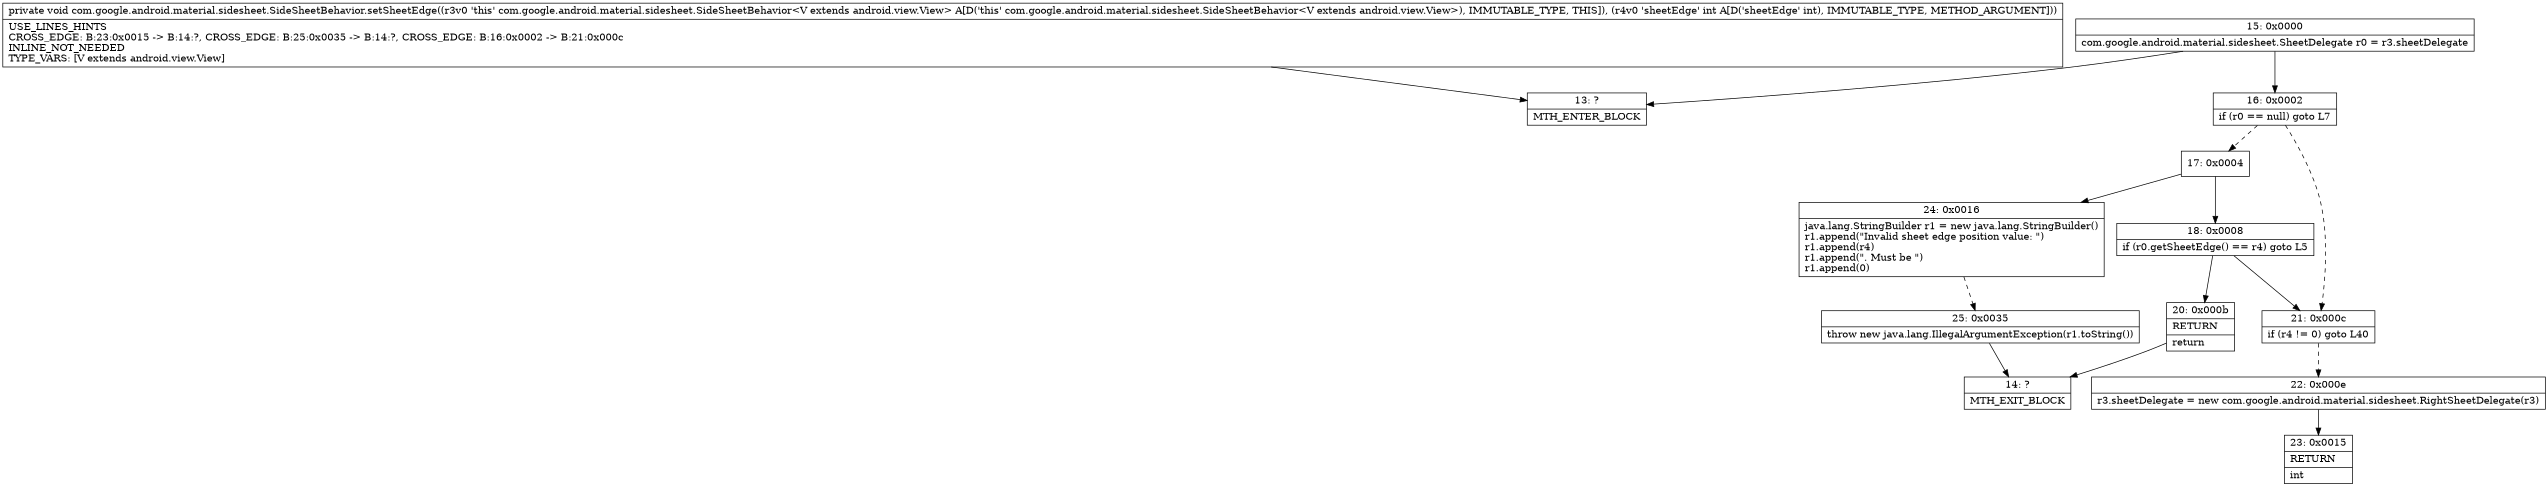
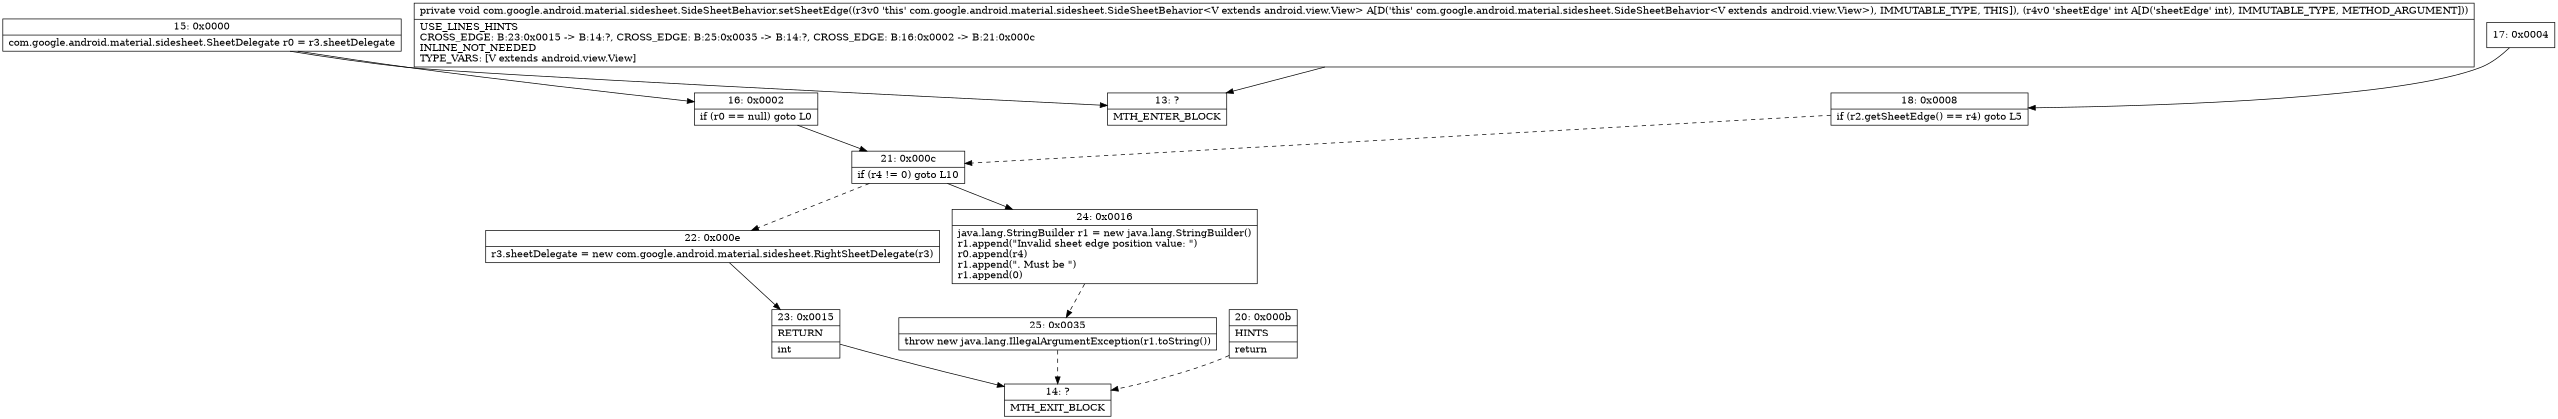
node "16: 0x0002": text "if (r0 == null) goto L7" -> "if (r0 == null) goto L0"
edge "16: 0x0002" -> "17: 0x0004": removed
edge "17: 0x0004" -> "24: 0x0016": now "21: 0x000c" -> "24: 0x0016"
edge "16: 0x0002" -> "21: 0x000c": style dashed -> solid
node "24: 0x0016": text "r1.append(r4)" -> "r0.append(r4)"
node "18: 0x0008": text "if (r0.getSheetEdge() == r4) goto L5" -> "if (r2.getSheetEdge() == r4) goto L5"
edge "18: 0x0008" -> "20: 0x000b": removed
edge "18: 0x0008" -> "21: 0x000c": style solid -> dashed
node "20: 0x000b": text "RETURN" -> "HINTS"
node "21: 0x000c": text "if (r4 != 0) goto L40" -> "if (r4 != 0) goto L10"
edge "25: 0x0035" -> "14: ?": style solid -> dashed
edge "20: 0x000b" -> "14: ?": style solid -> dashed
edge "23: 0x0015" -> "14: ?": added
